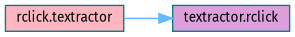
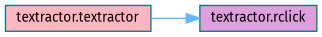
node "rclick.textractor": label "rclick.textractor" -> "textractor.textractor"
